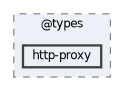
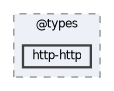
node "http-proxy": label "http-proxy" -> "http-http"
